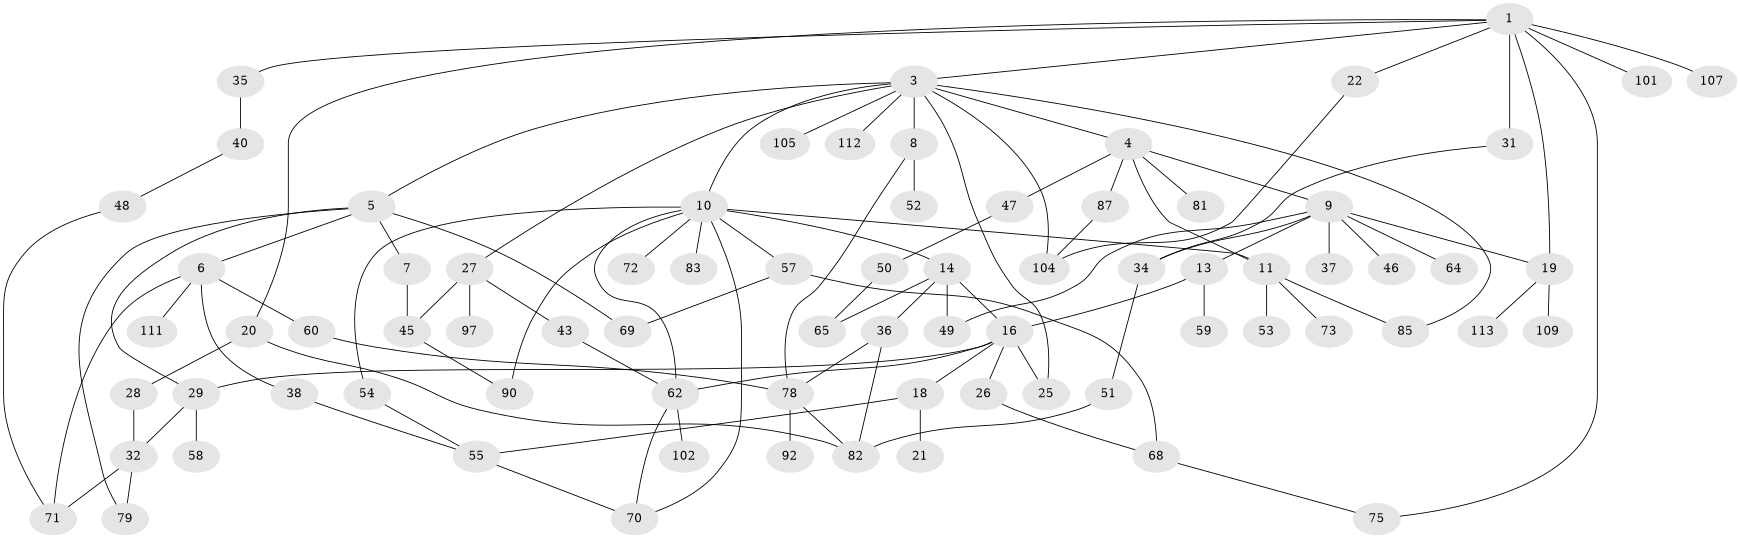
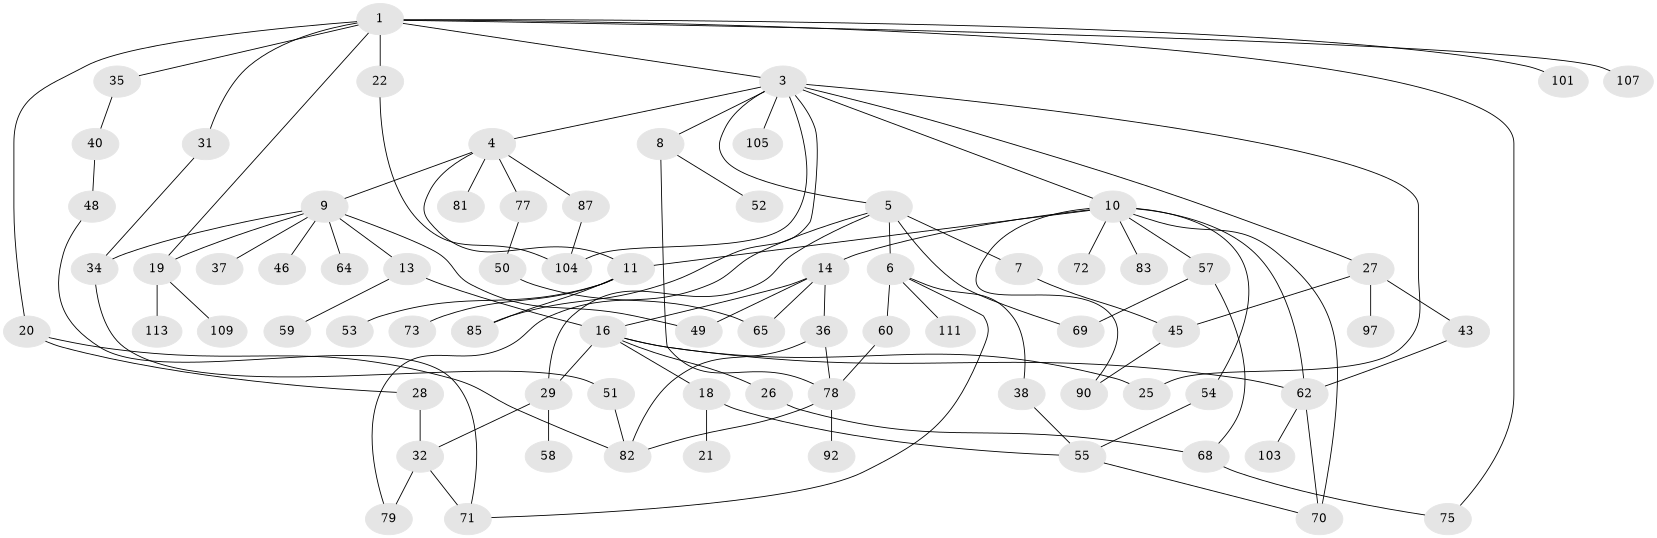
node "112": removed
node "47": label "47" -> "77"
node "102": label "102" -> "103"
